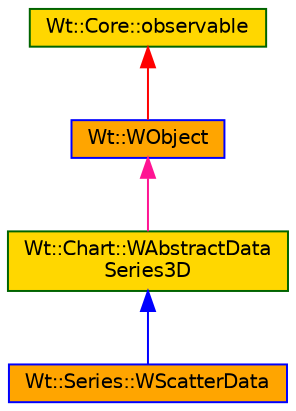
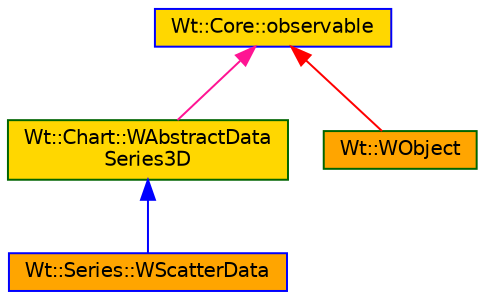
node "Wt::Core::observable": color darkgreen -> blue
node "Wt::WObject": color blue -> darkgreen
edge "Wt::Chart::WAbstractData Series3D" -> "Wt::WObject": now "Wt::Chart::WAbstractData Series3D" -> "Wt::Core::observable"
